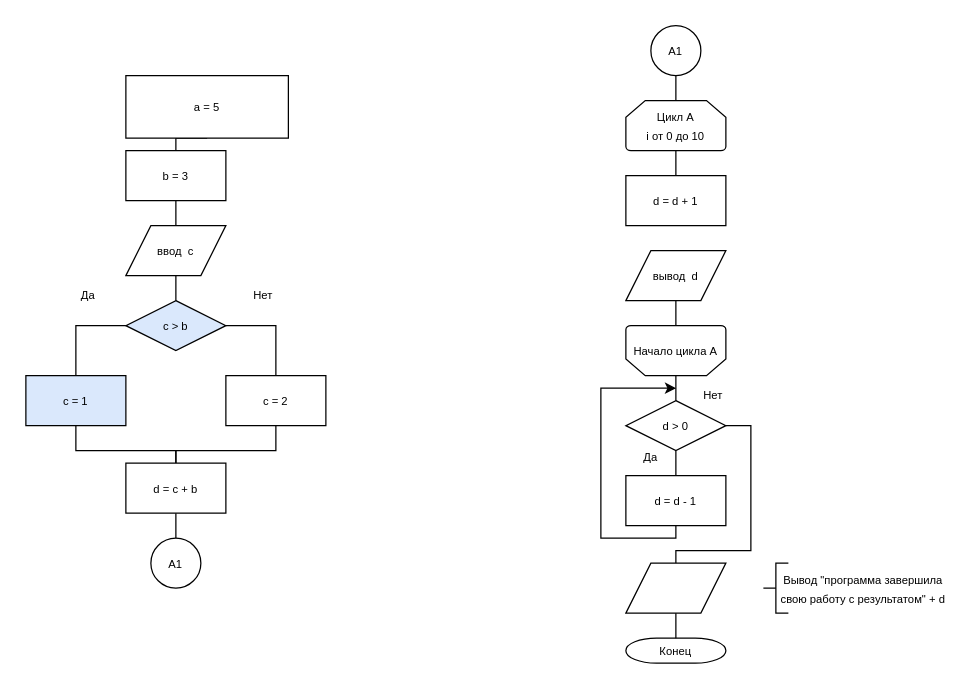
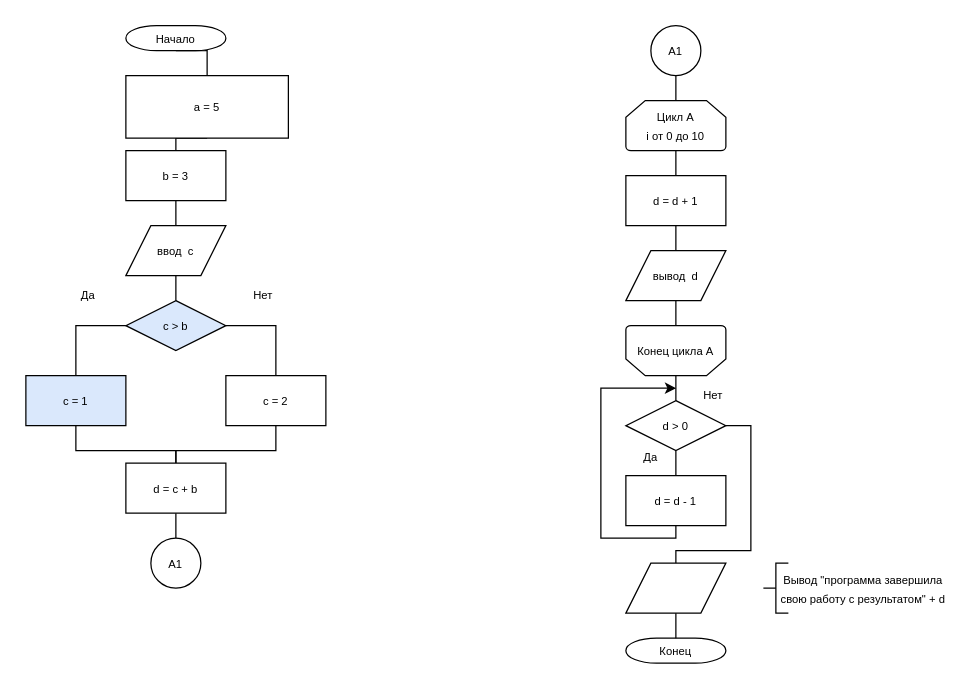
node "Начало": added
edge "Начало" -- "a = 5": added
edge "d = d + 1" -- "вывод d": added
node "Начало цикла А": label "Начало цикла А" -> "Конец цикла А"
